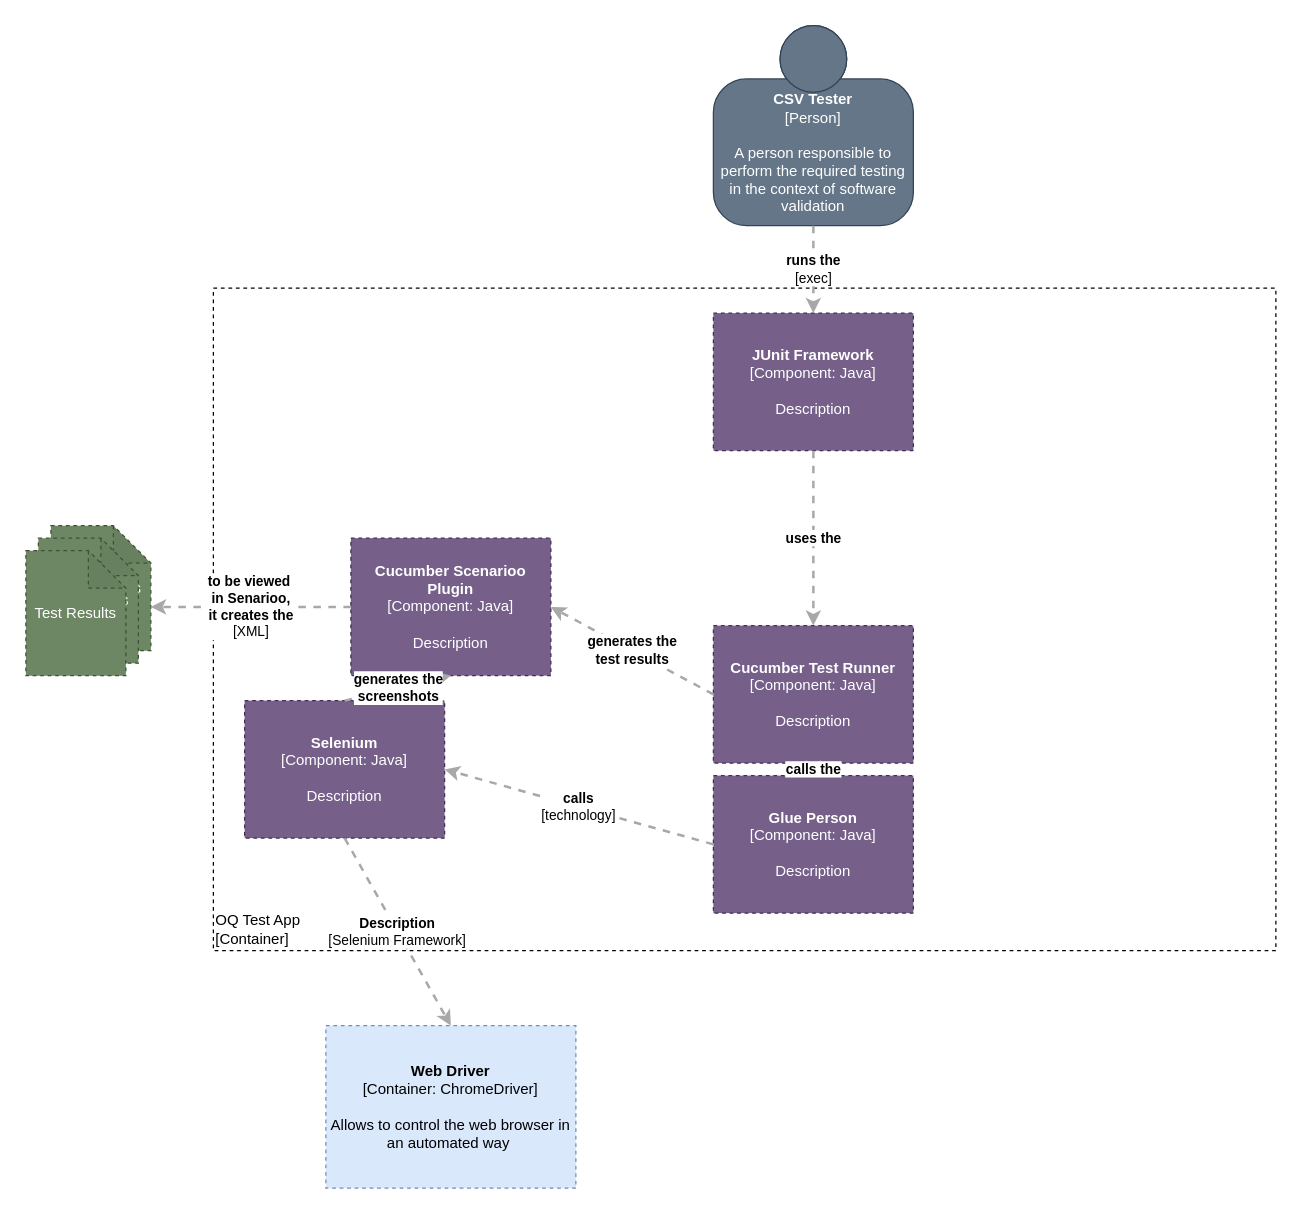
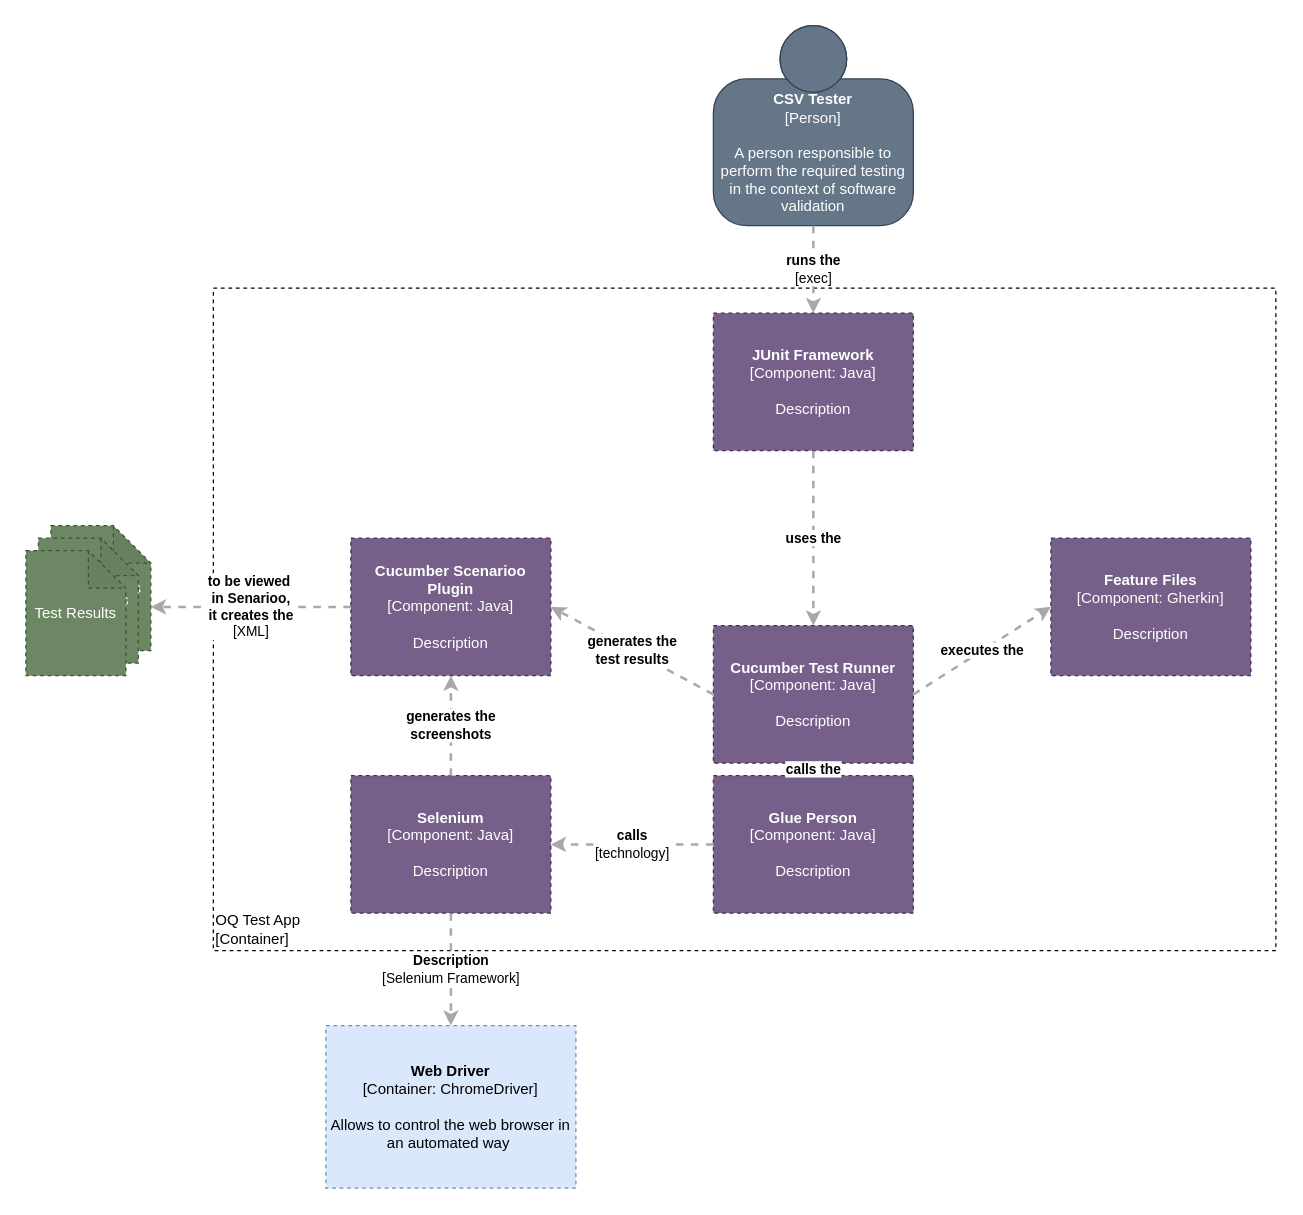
node "Feature Files [Component: Gherkin] Description": added
edge "Cucumber Test Runner [Component: Java] Description" -> "Feature Files [Component: Gherkin] Description": added, label "executes the"
node "Selenium [Component: Java] Description": moved (344, 769) -> (451, 844)
